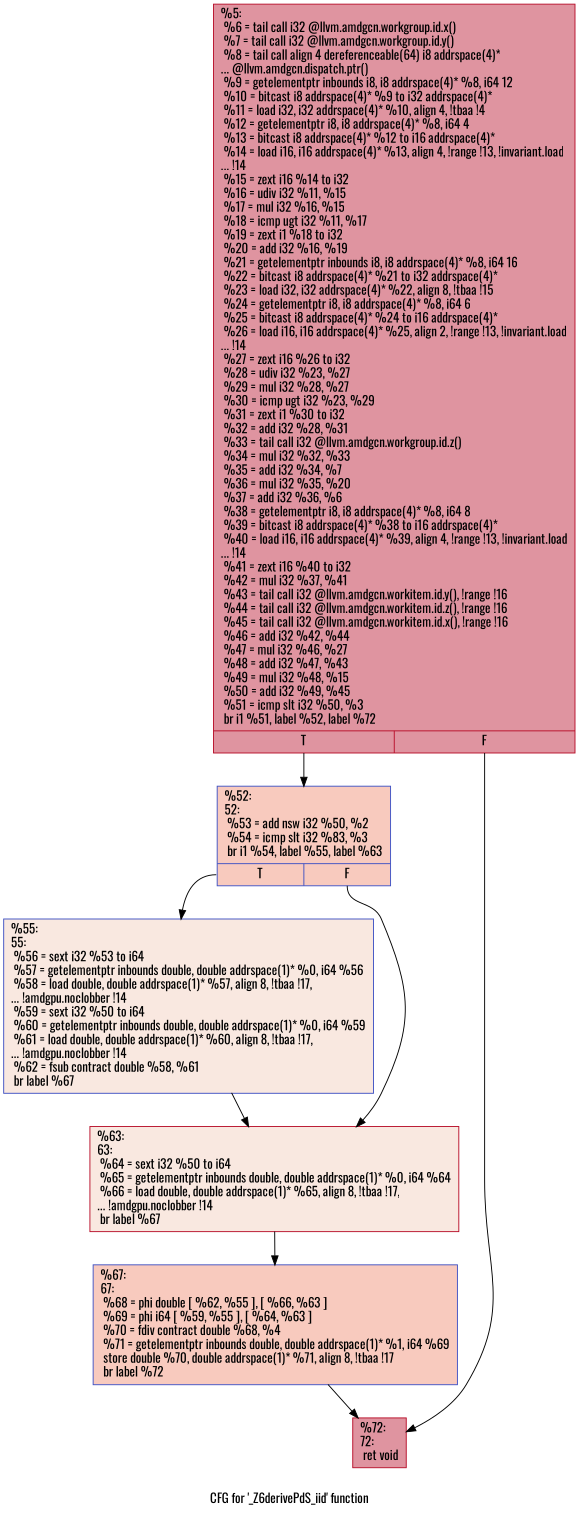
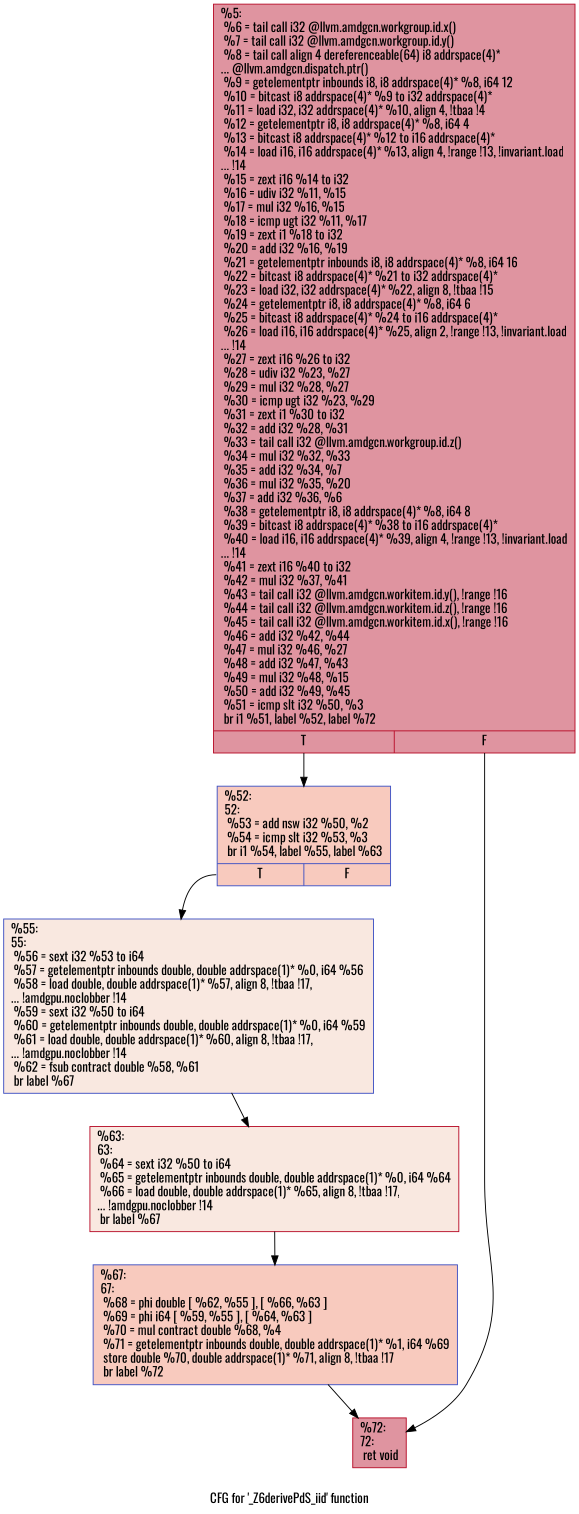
node "%52:": text "%54 = icmp slt i32 %83, %3" -> "%54 = icmp slt i32 %53, %3"
edge "%52:" -> "%63:": removed
node "%67:": text "%70 = fdiv contract double %68, %4" -> "%70 = mul contract double %68, %4"
